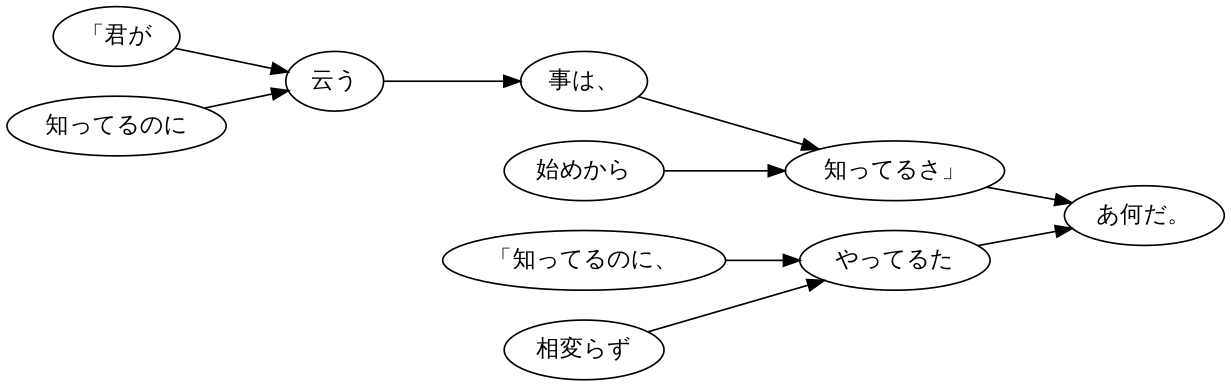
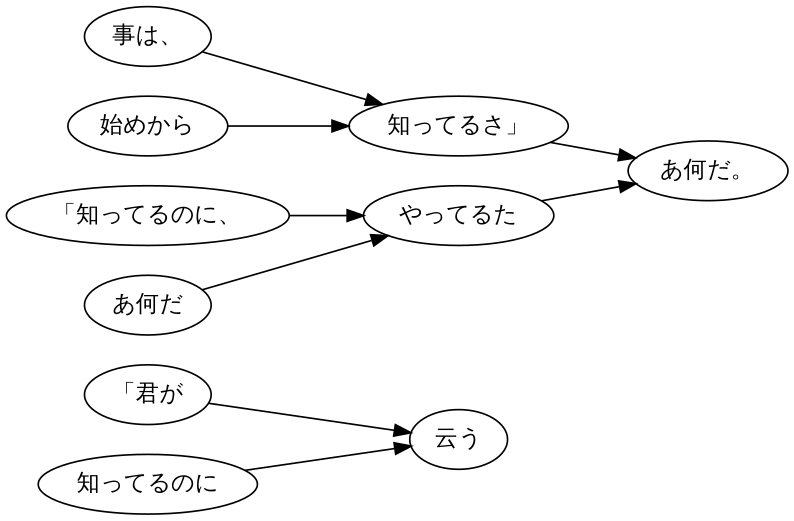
edge "云う" -> "事は、": removed
node "相変らず": label "相変らず" -> "あ何だ"
